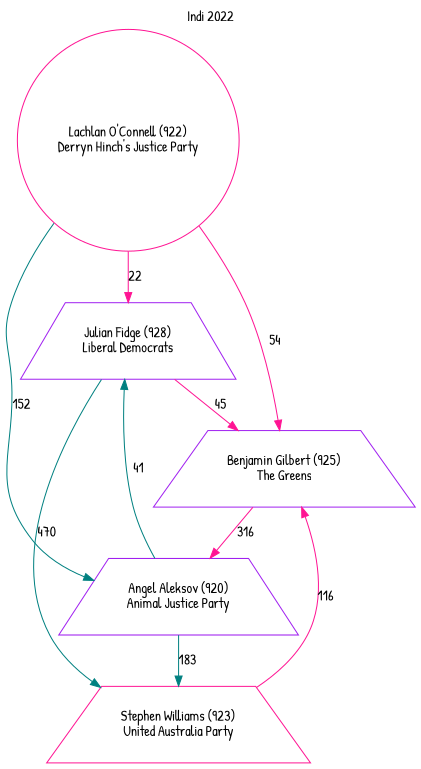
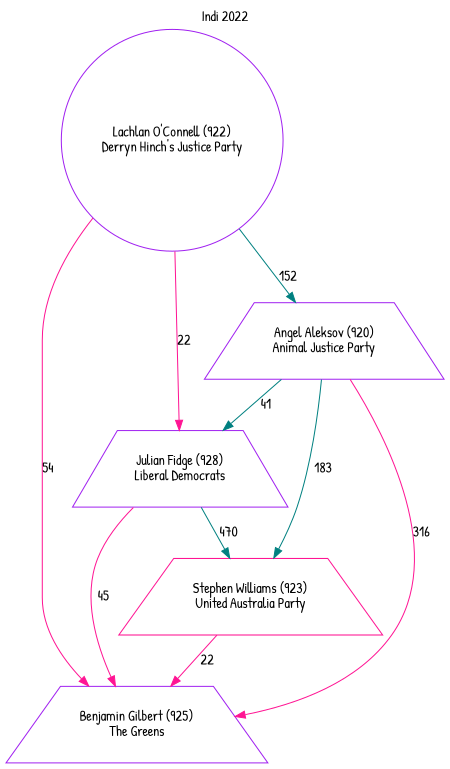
node "Lachlan O'Connell (922) Derryn Hinch's Justice Party": color deeppink -> purple
edge "Benjamin Gilbert (925) The Greens" -> "Angel Aleksov (920) Animal Justice Party": reversed
edge "Stephen Williams (923) United Australia Party" -> "Benjamin Gilbert (925) The Greens": label "116" -> "22"
